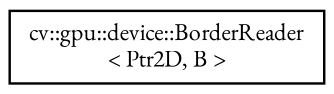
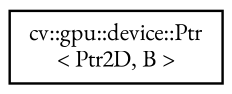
node "cv::gpu::device::BorderReader < Ptr2D, B >": label "cv::gpu::device::BorderReader < Ptr2D, B >" -> "cv::gpu::device::Ptr < Ptr2D, B >"
